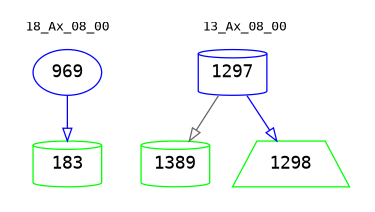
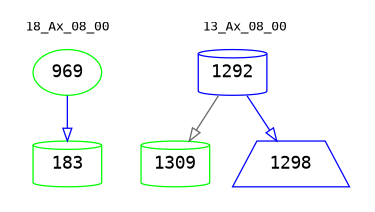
node "969": color blue -> green
node "1297": label "1297" -> "1292"
node "1389": label "1389" -> "1309"
node "1298": color green -> blue
